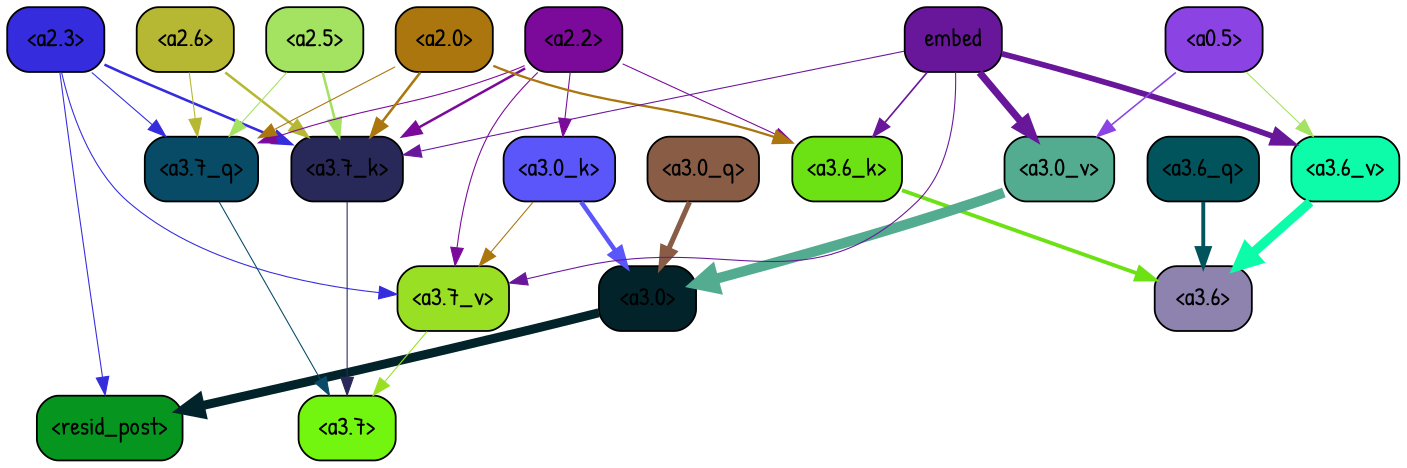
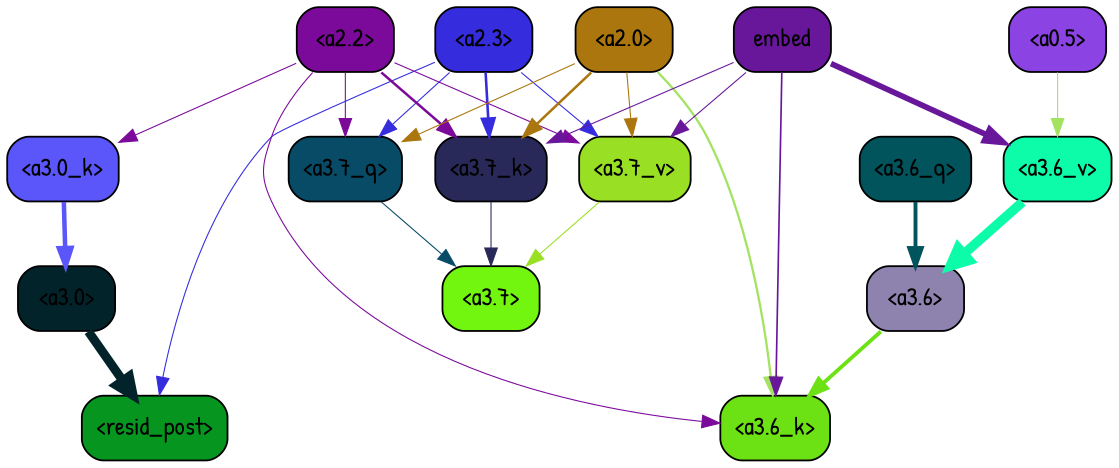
node "<a2.6>": removed
node "<a2.5>": removed
edge "<a2.0>" -> "<a3.6_k>": color #aa760d -> #a4e262
node "<a3.0_q>": removed
node "<a3.0_v>": removed
edge "<a3.0_k>" -> "<a3.7_v>": now "<a2.0>" -> "<a3.7_v>"
edge "<a3.6_k>" -> "<a3.6>": reversed
